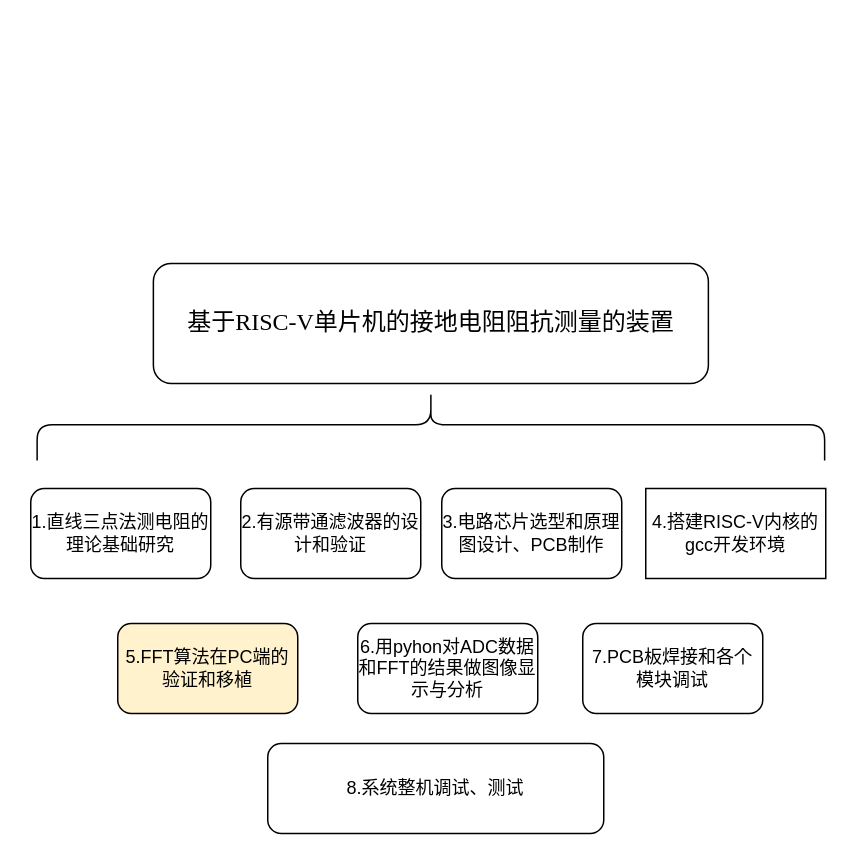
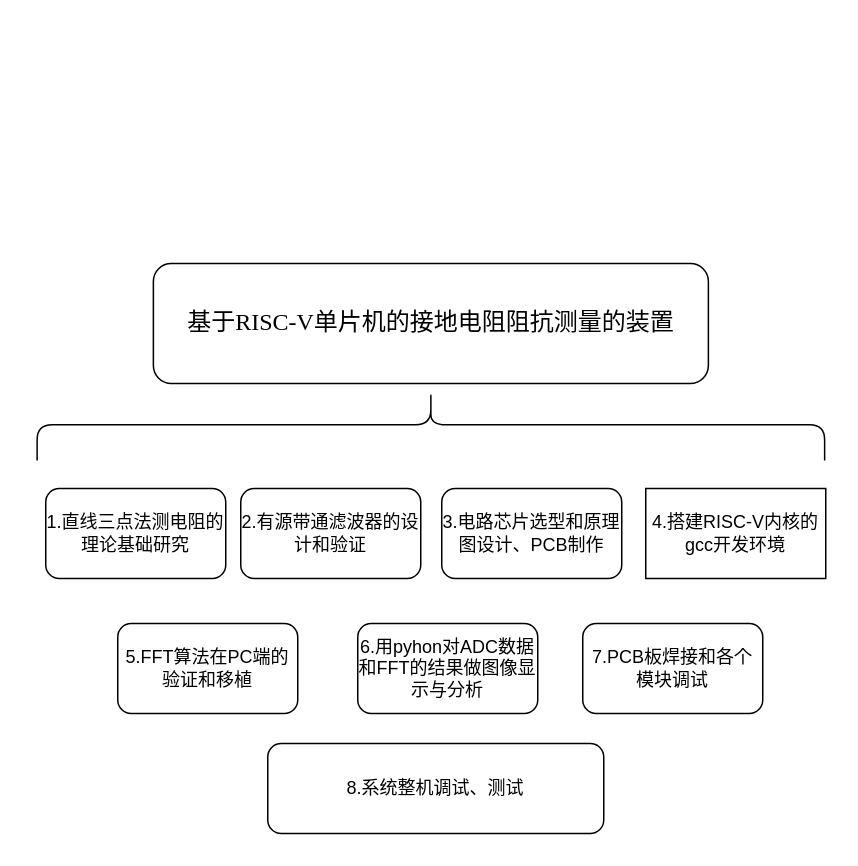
node "1.直线三点法测电阻的理论基础研究": moved (121, 533) -> (136, 533)
node "5.FFT算法在PC端的验证和移植": fillcolor #fff2cc -> #ffffff
